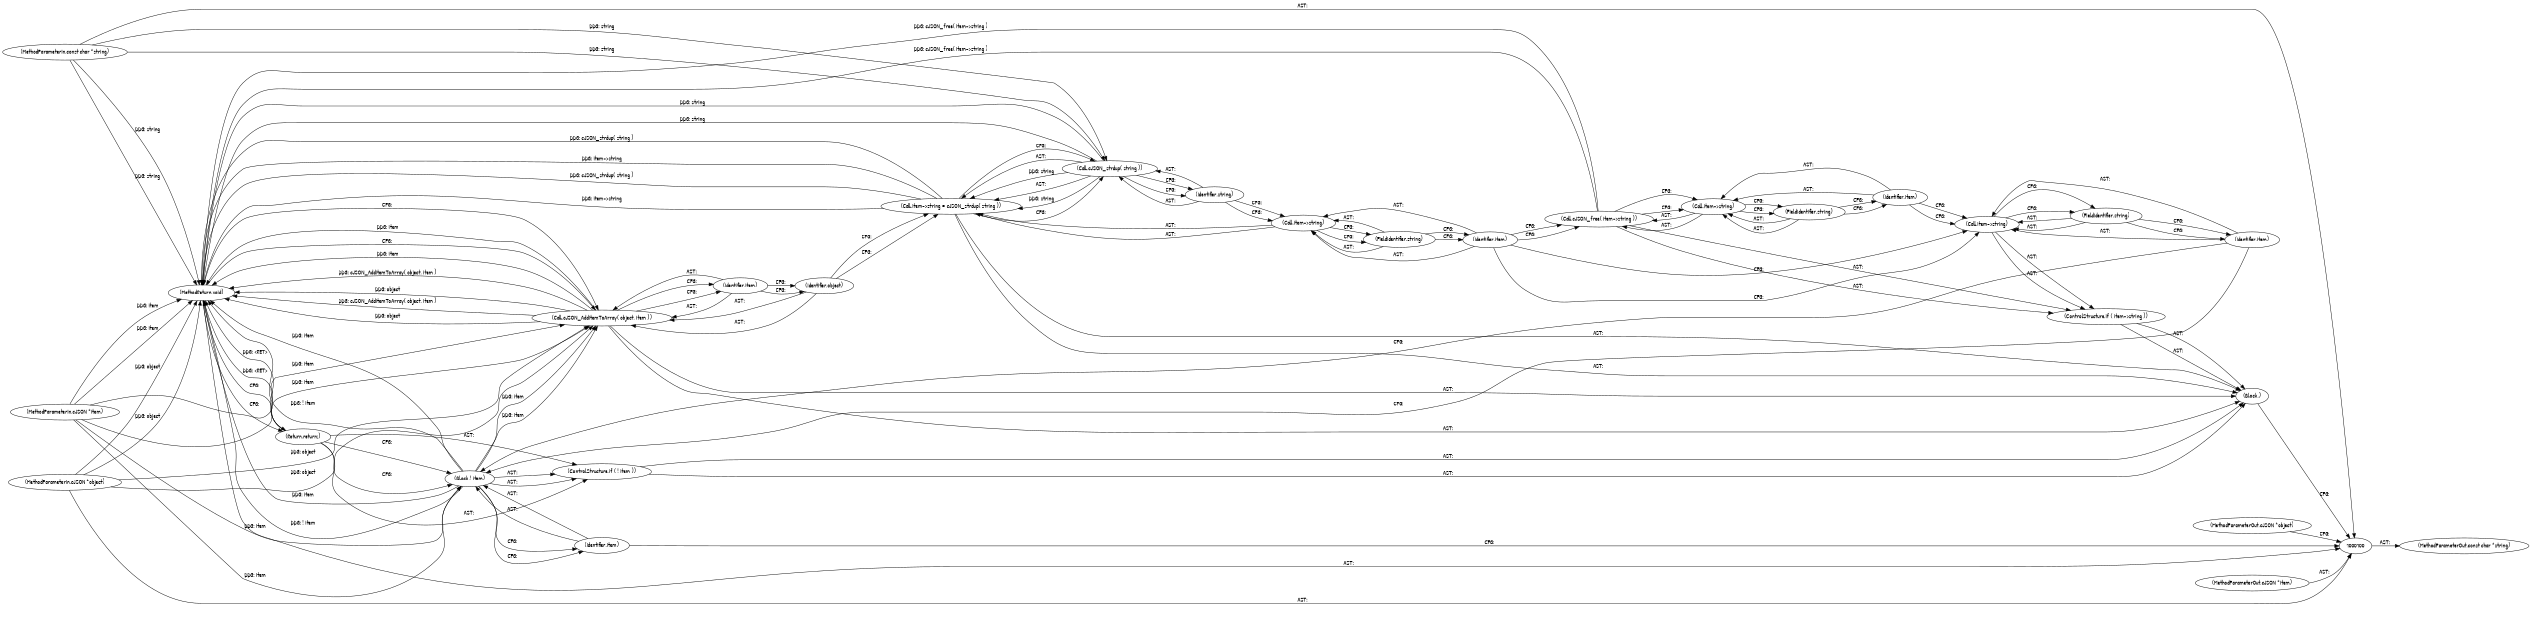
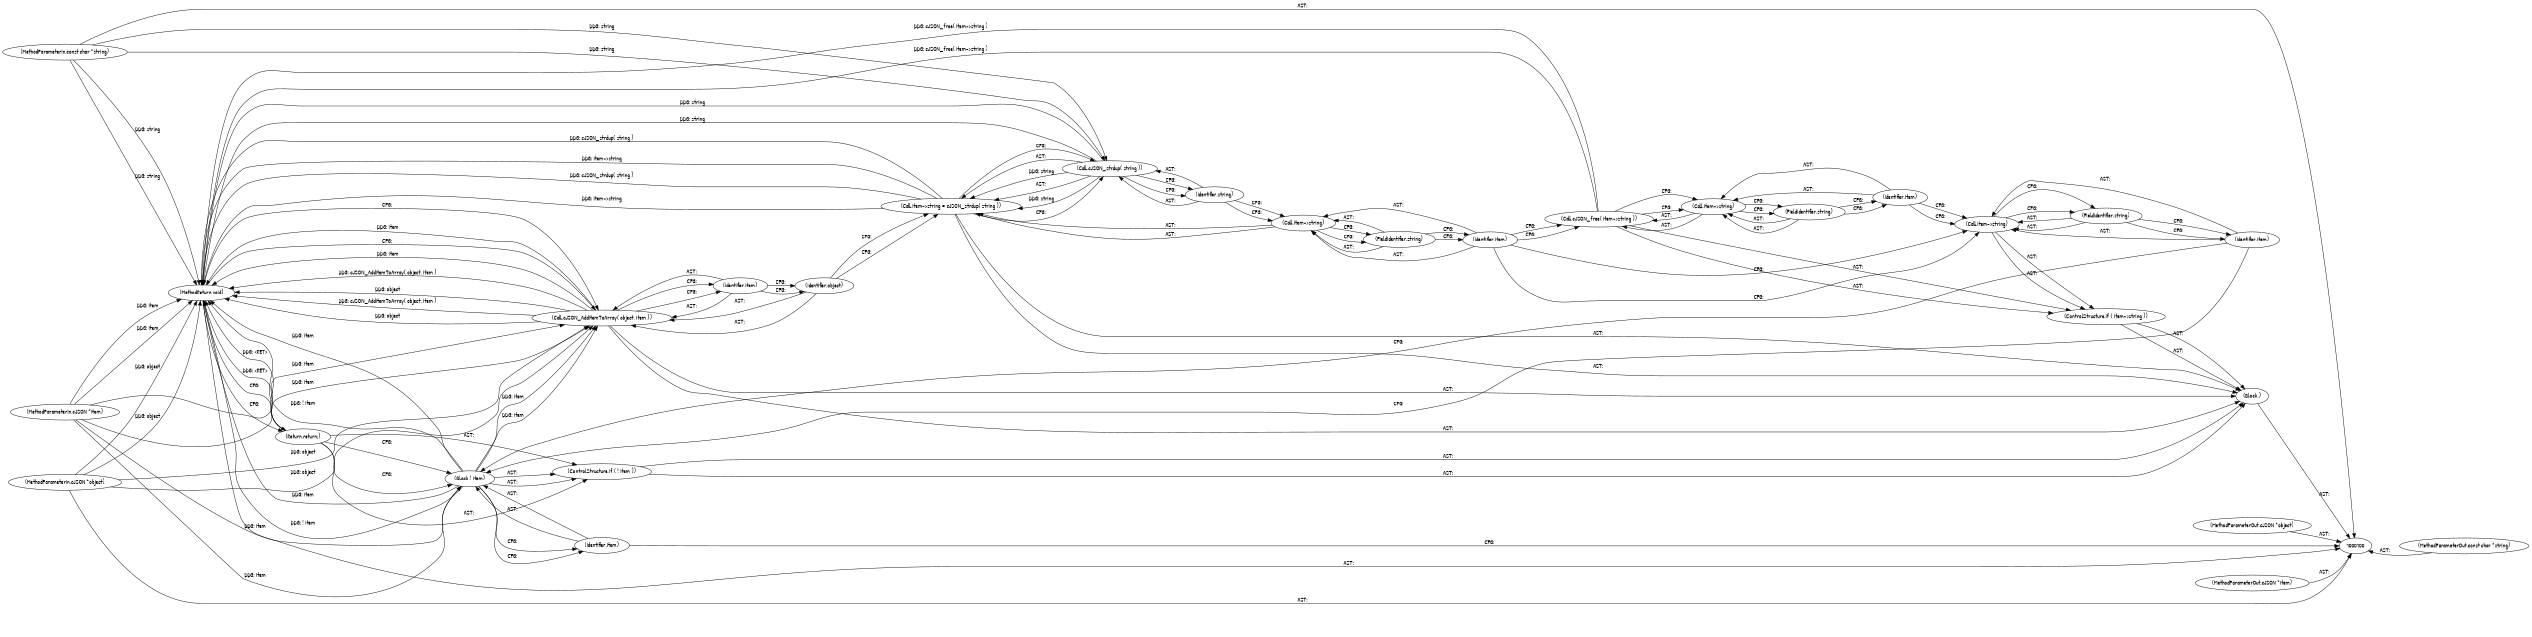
edge "(Block,)" -> "1000100": label "CFG: " -> "AST: "
edge "(MethodParameterOut,cJSON *object)" -> "1000100": label "CFG: " -> "AST: "
edge "1000100" -> "(MethodParameterOut,const char *string)": reversed
